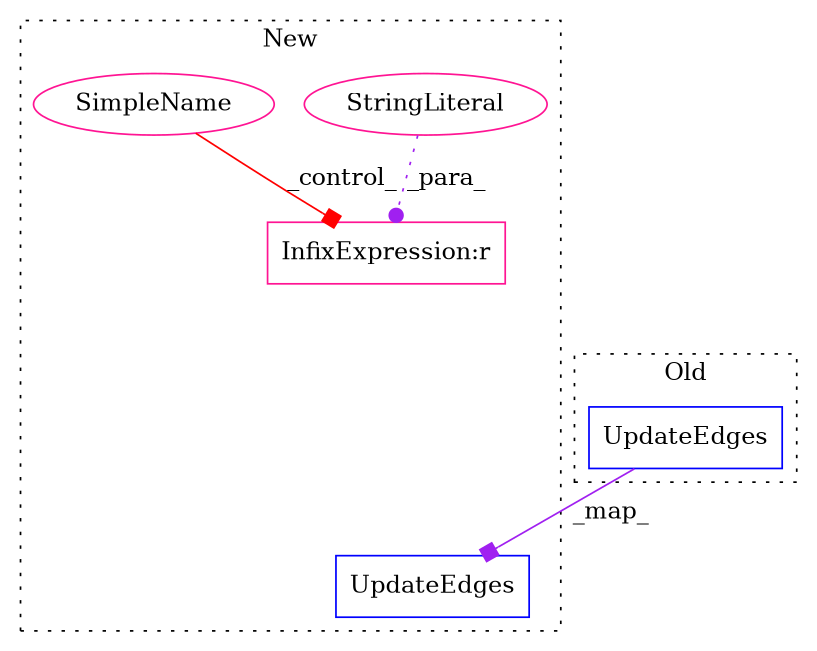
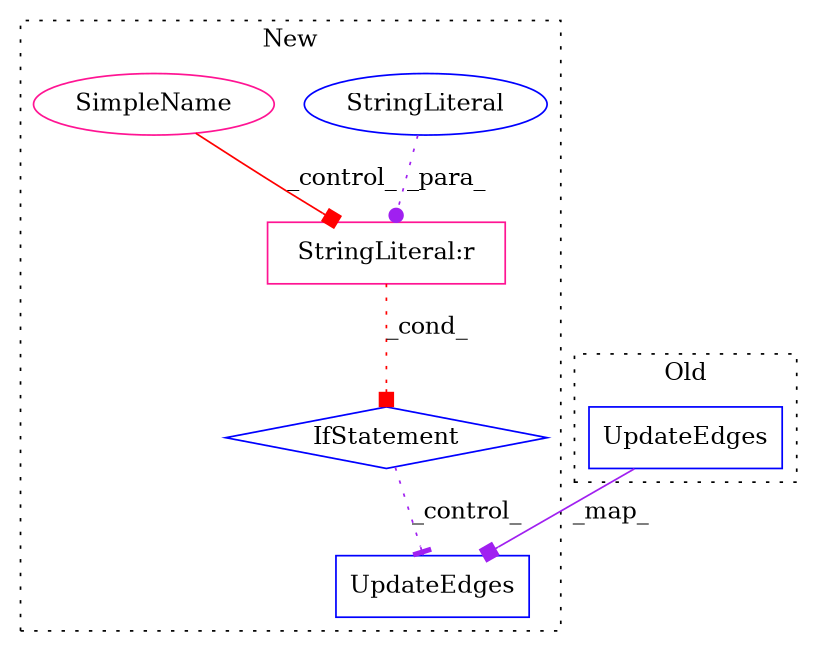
node "StringLiteral": color deeppink -> blue
node "InfixExpression:r": label "InfixExpression:r" -> "StringLiteral:r"
node "IfStatement": added
